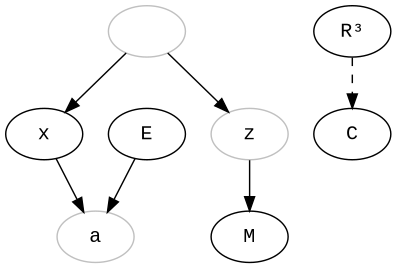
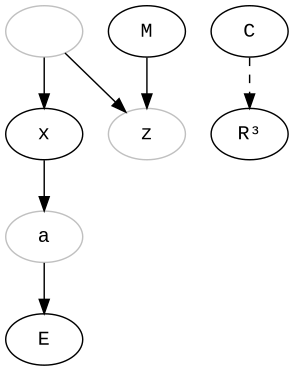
edge "R³" -> "C": reversed
edge "z" -> "M": reversed
edge "E" -> "a": reversed
